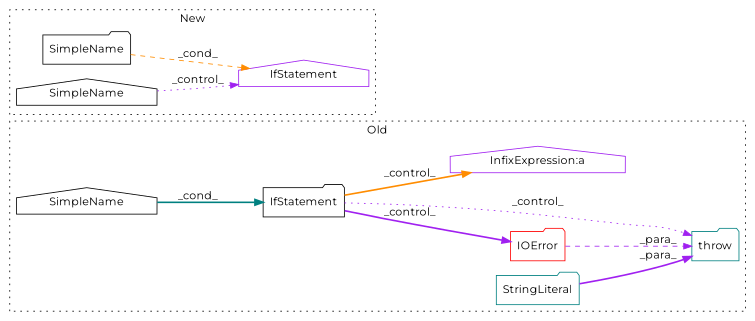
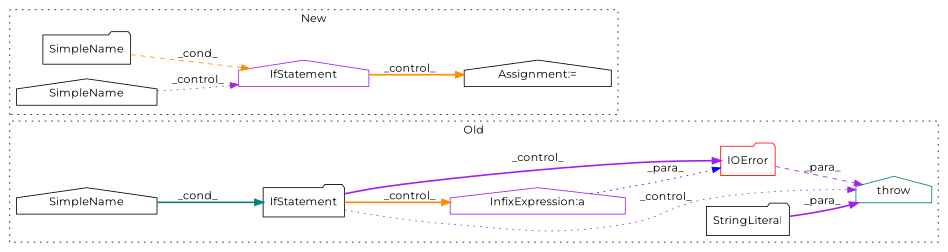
node "Assignment:=": added
edge "InfixExpression:a" -> "IOError": added, label "_para_"
node "throw": shape folder -> house
node "StringLiteral": color teal -> black
